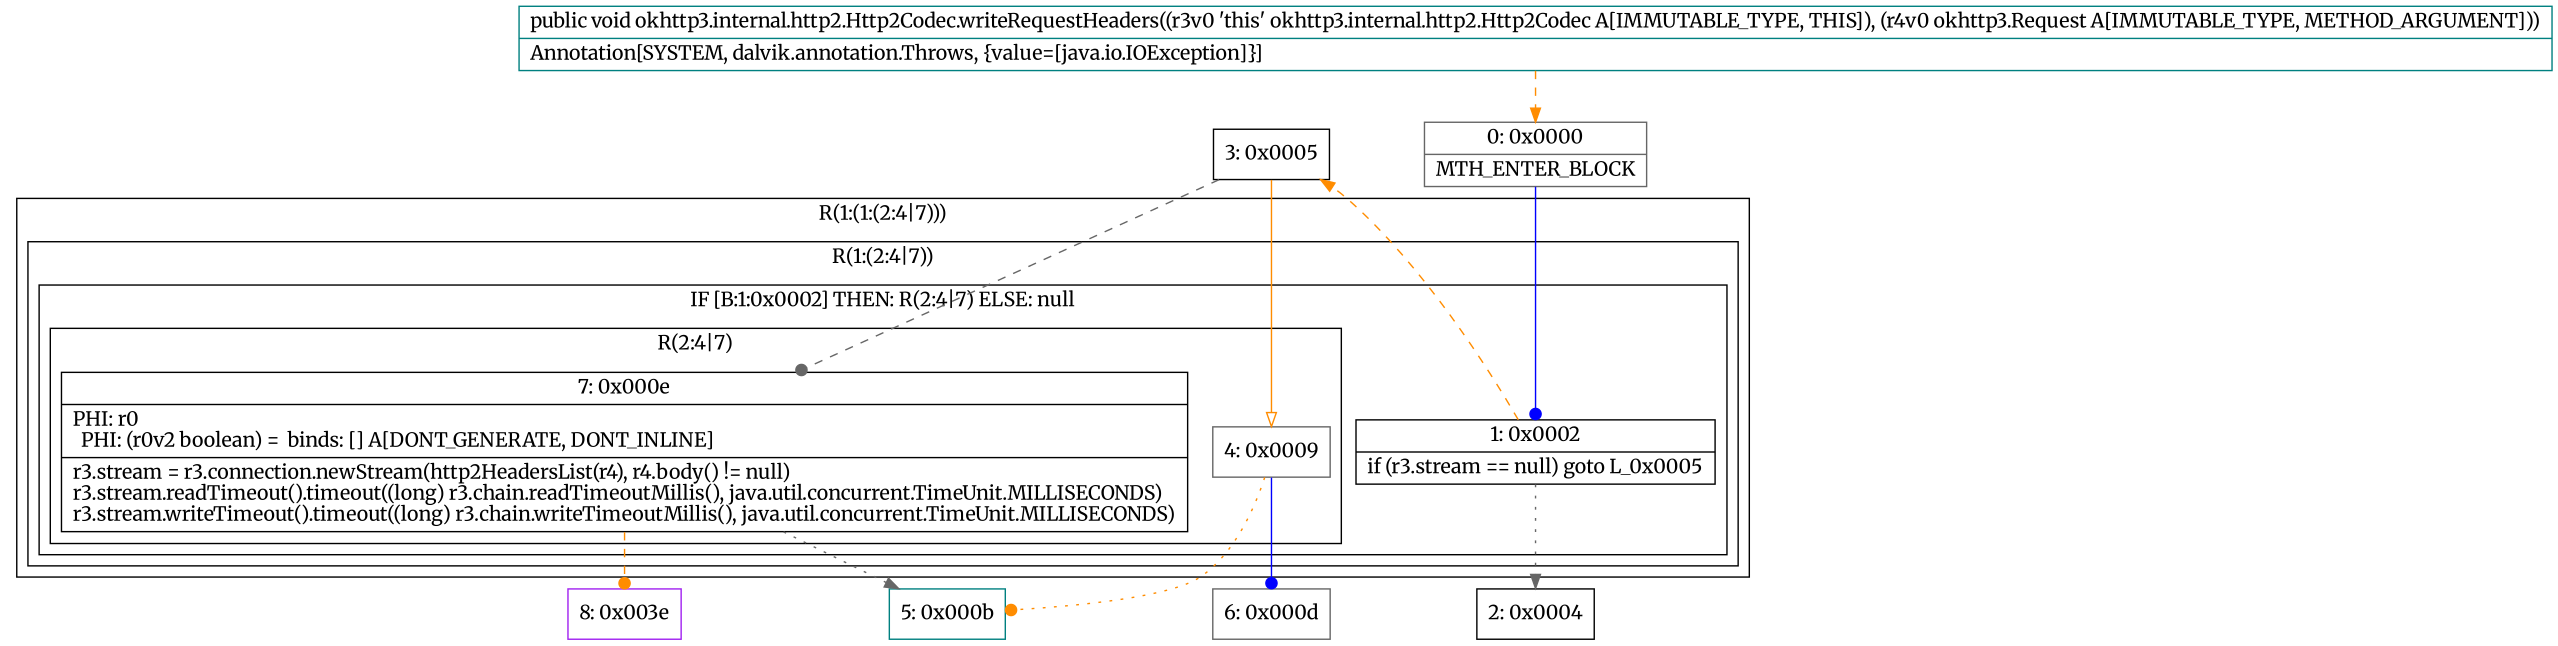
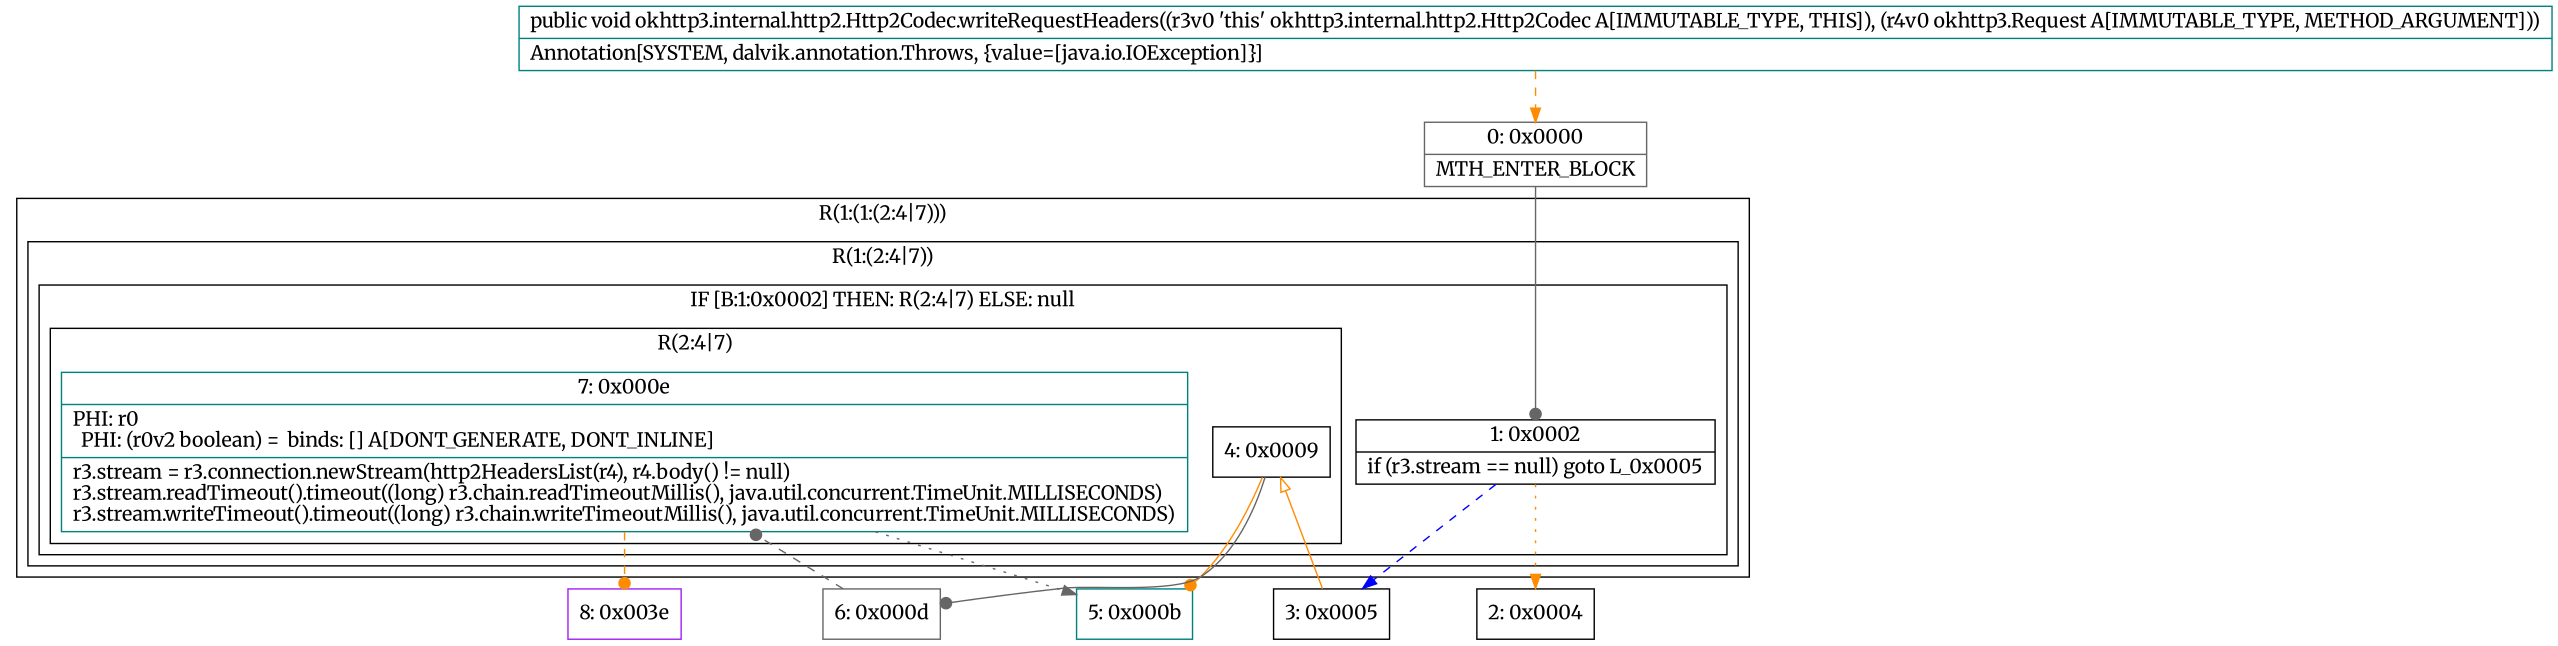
edge "3: 0x0005" -> "7: 0x000e": now "6: 0x000d" -> "7: 0x000e"
edge "1: 0x0002" -> "3: 0x0005": color darkorange -> blue
edge "0: 0x0000" -> "1: 0x0002": color blue -> gray40
node "7: 0x000e": color black -> teal
node "4: 0x0009": color gray40 -> black
edge "4: 0x0009" -> "6: 0x000d": color blue -> gray40
edge "1: 0x0002" -> "2: 0x0004": color gray40 -> darkorange
edge "4: 0x0009" -> "5: 0x000b": style dotted -> solid
